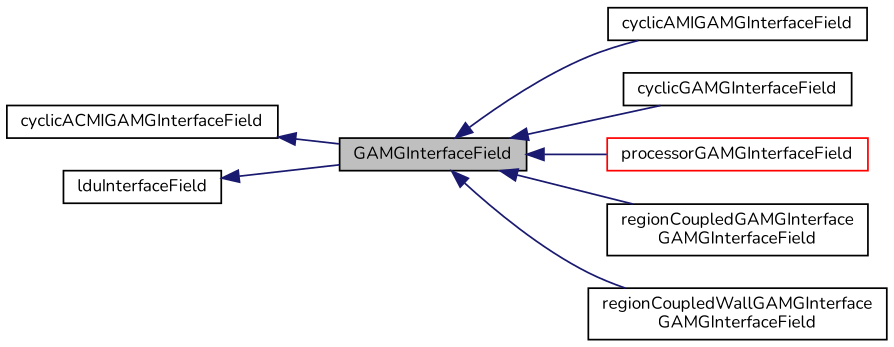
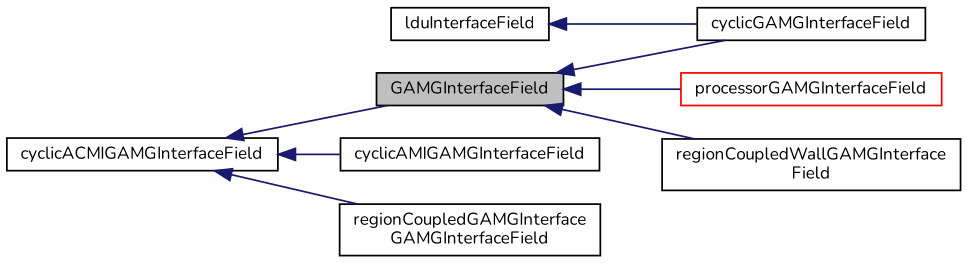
edge "cyclicAMIGAMGInterfaceField" -> "GAMGInterfaceField": now "cyclicAMIGAMGInterfaceField" -> "cyclicACMIGAMGInterfaceField"
edge "GAMGInterfaceField" -> "lduInterfaceField": now "cyclicGAMGInterfaceField" -> "lduInterfaceField"
edge "regionCoupledGAMGInterface GAMGInterfaceField" -> "GAMGInterfaceField": now "regionCoupledGAMGInterface GAMGInterfaceField" -> "cyclicACMIGAMGInterfaceField"
node "regionCoupledWallGAMGInterface GAMGInterfaceField": label "regionCoupledWallGAMGInterface GAMGInterfaceField" -> "regionCoupledWallGAMGInterface Field"
